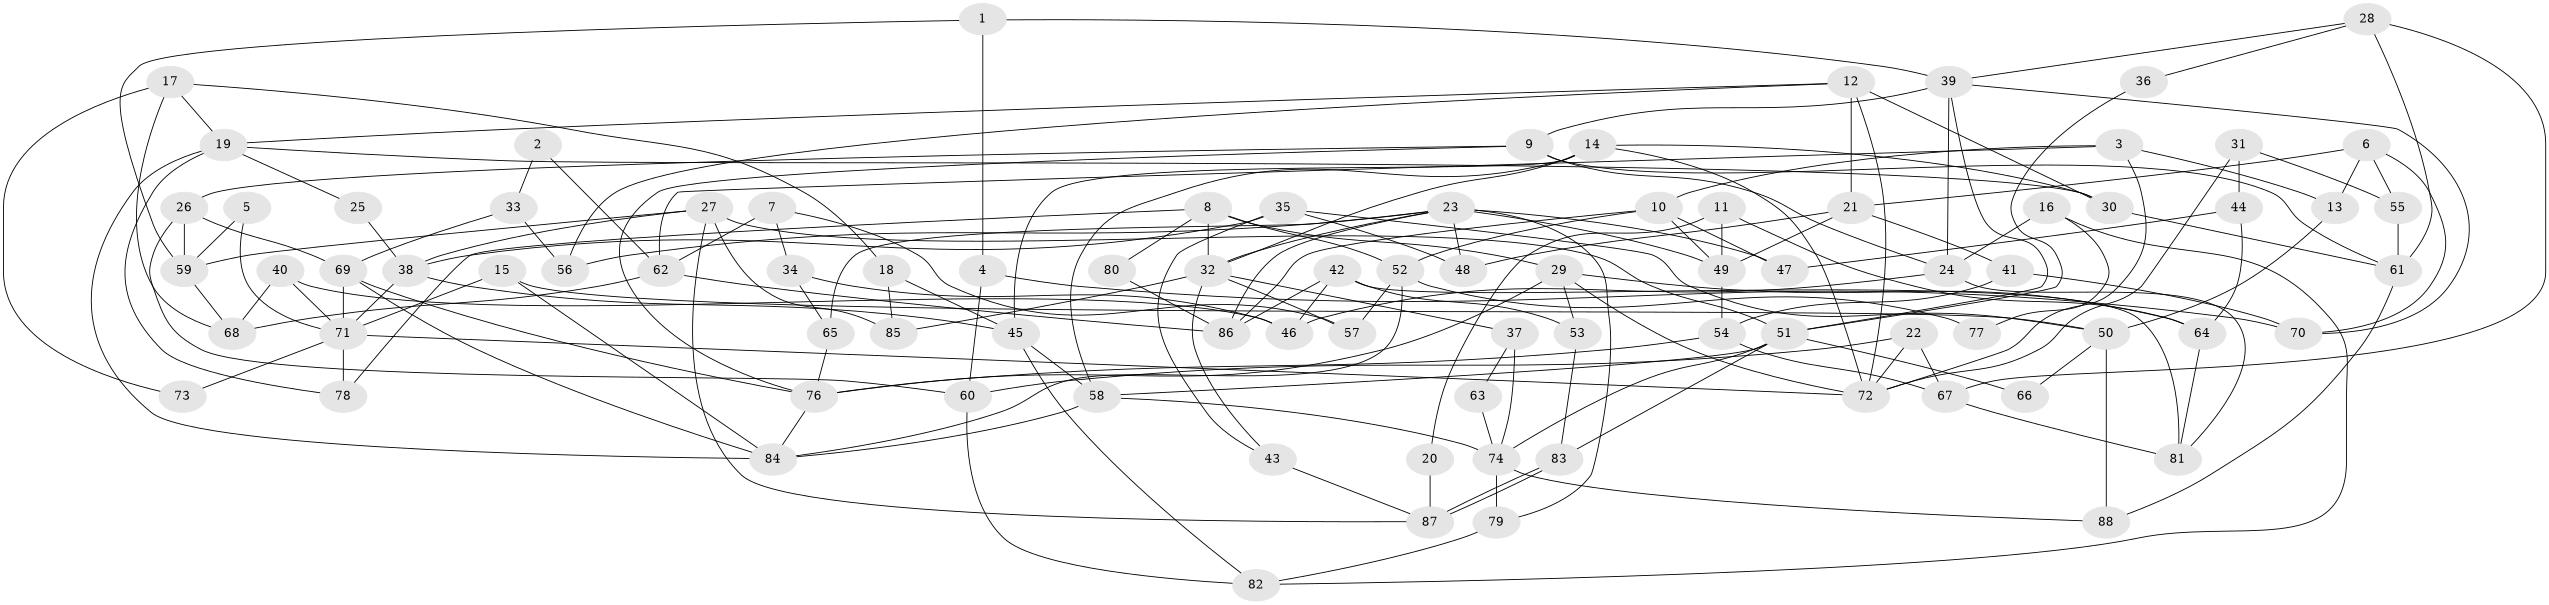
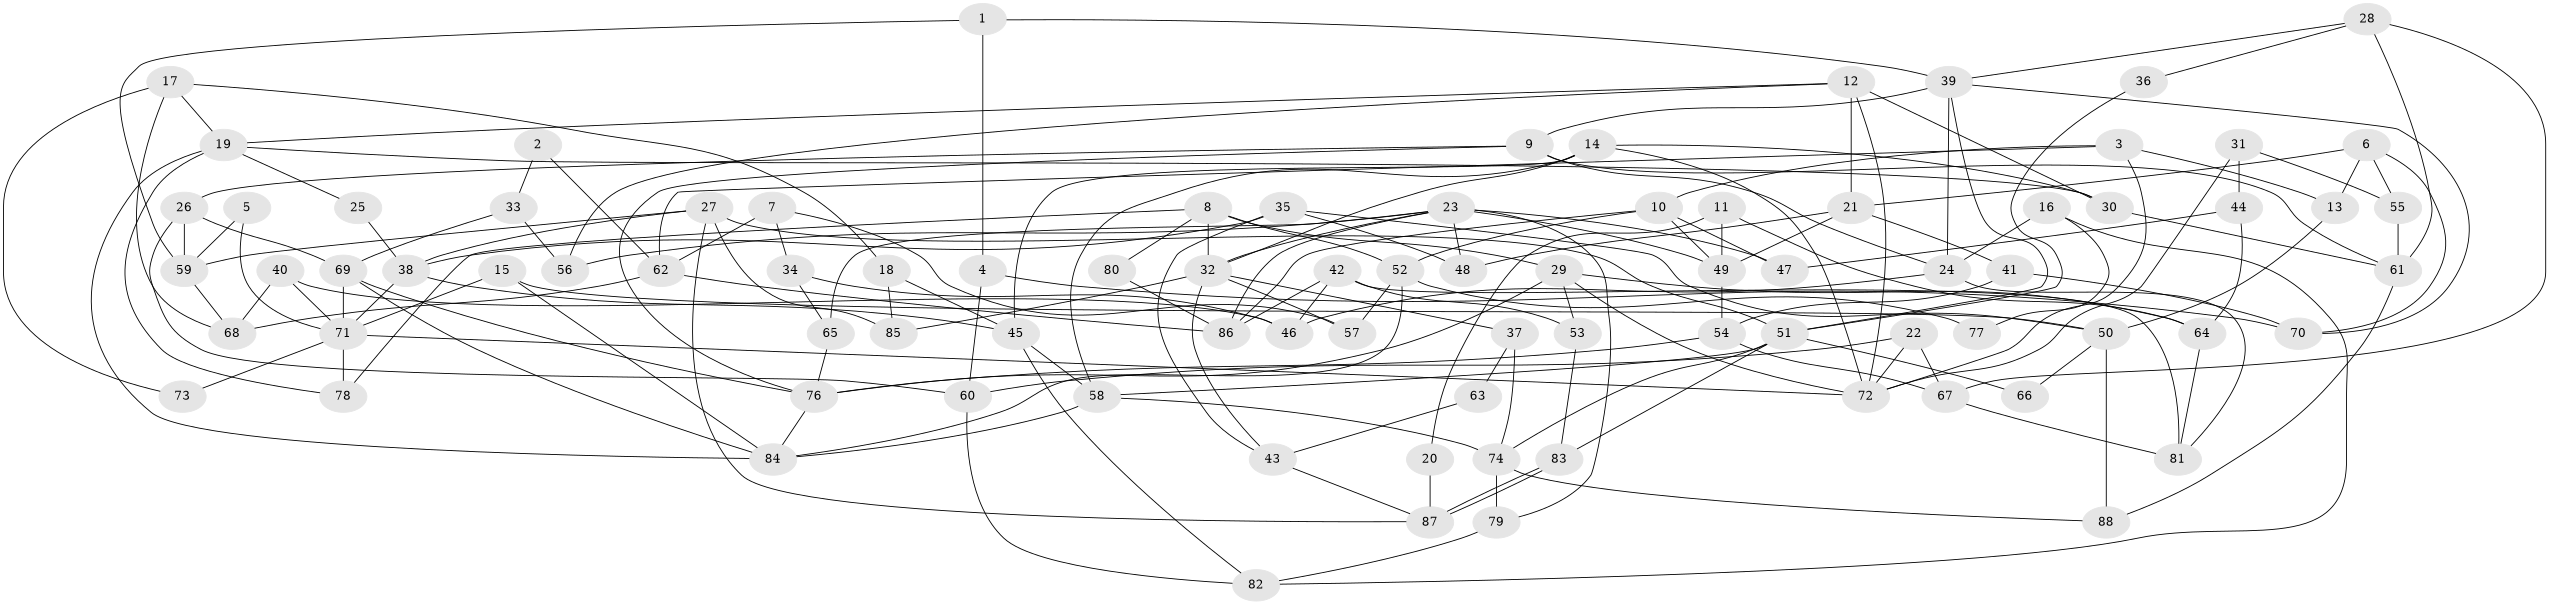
edge "63" -- "74": now "63" -- "43"
